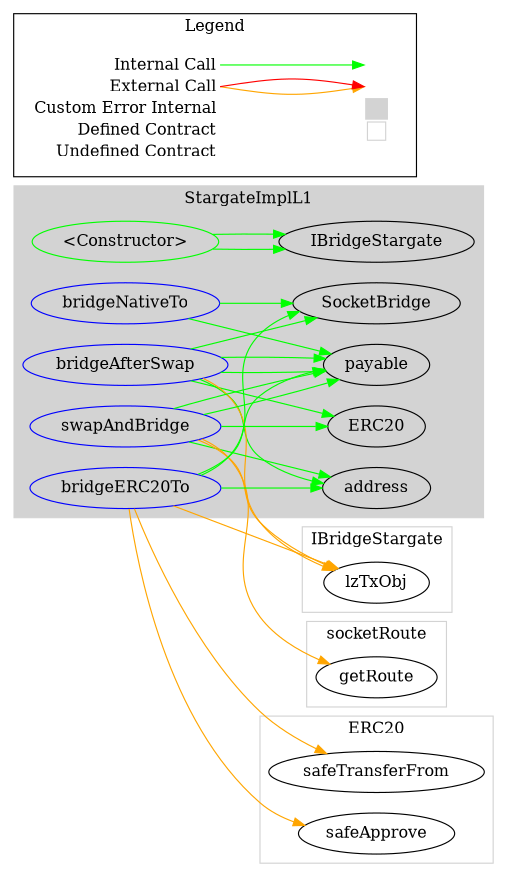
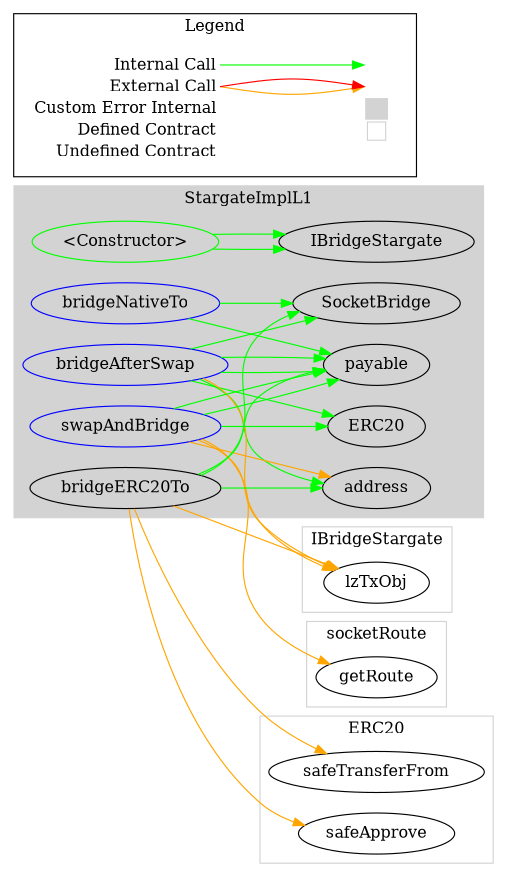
edge "swapAndBridge" -> "address": color green -> orange
node "bridgeERC20To": color blue -> black
